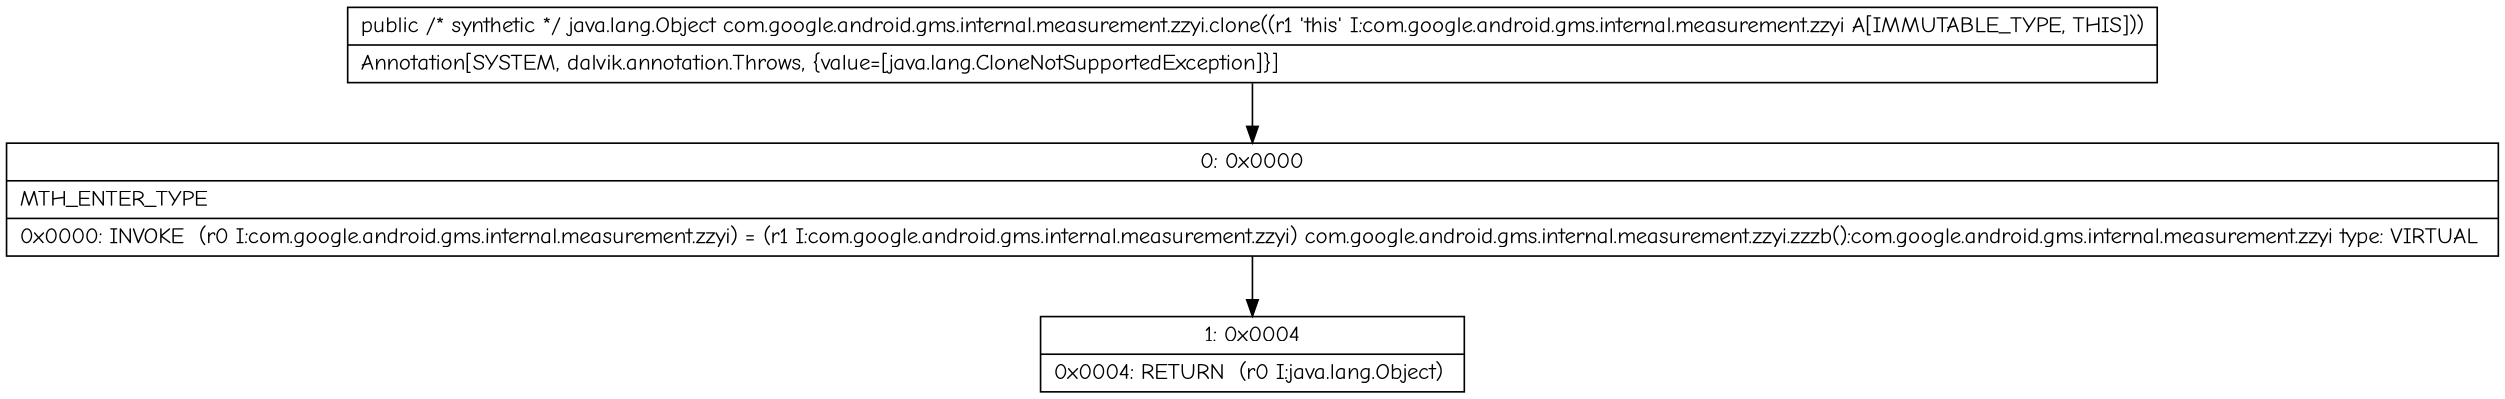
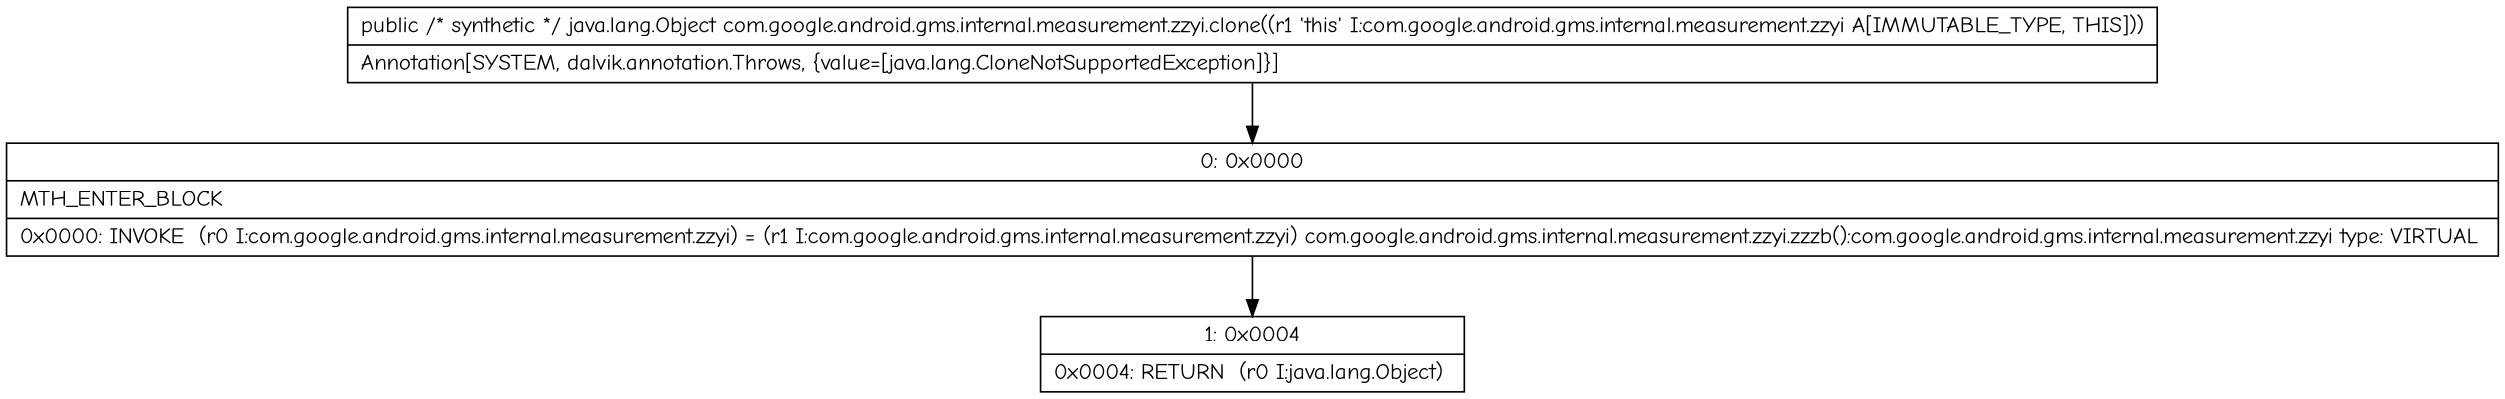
node "0: 0x0000": text "MTH_ENTER_TYPE" -> "MTH_ENTER_BLOCK"
